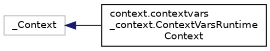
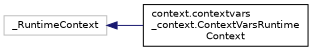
node "_Context": label "_Context" -> "_RuntimeContext"
